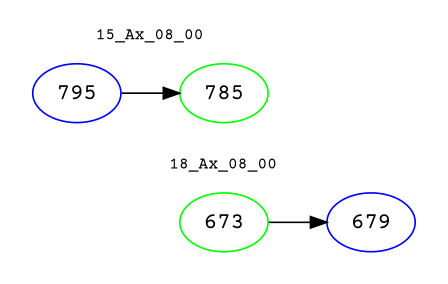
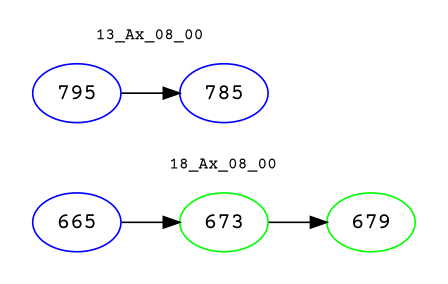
cluster "15_Ax_08_00": label "15_Ax_08_00" -> "13_Ax_08_00"
node "785": color green -> blue
node "665": added
node "679": color blue -> green
